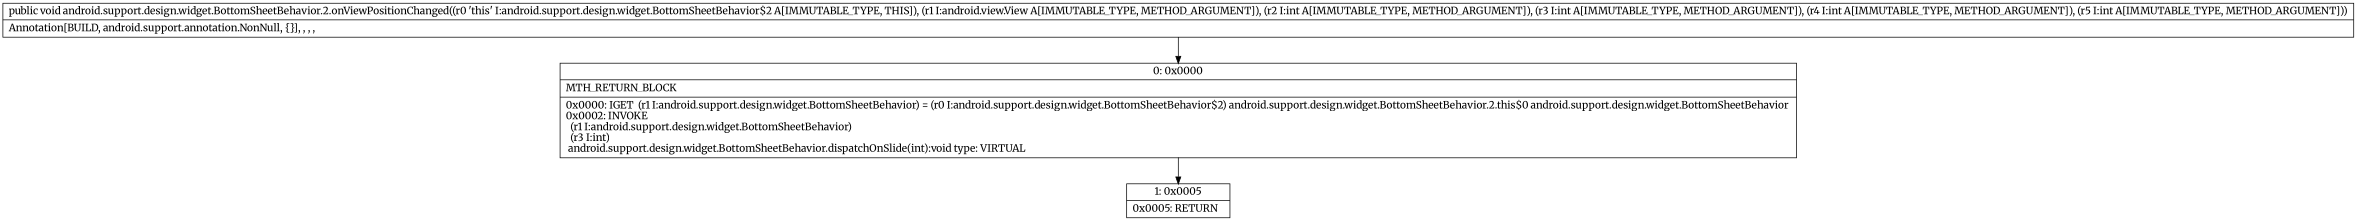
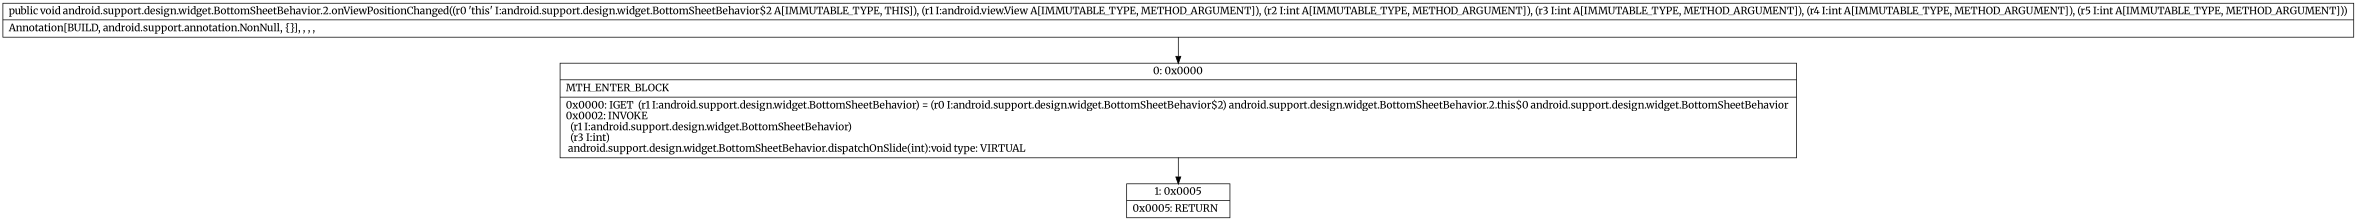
node "0: 0x0000": text "MTH_RETURN_BLOCK" -> "MTH_ENTER_BLOCK"
